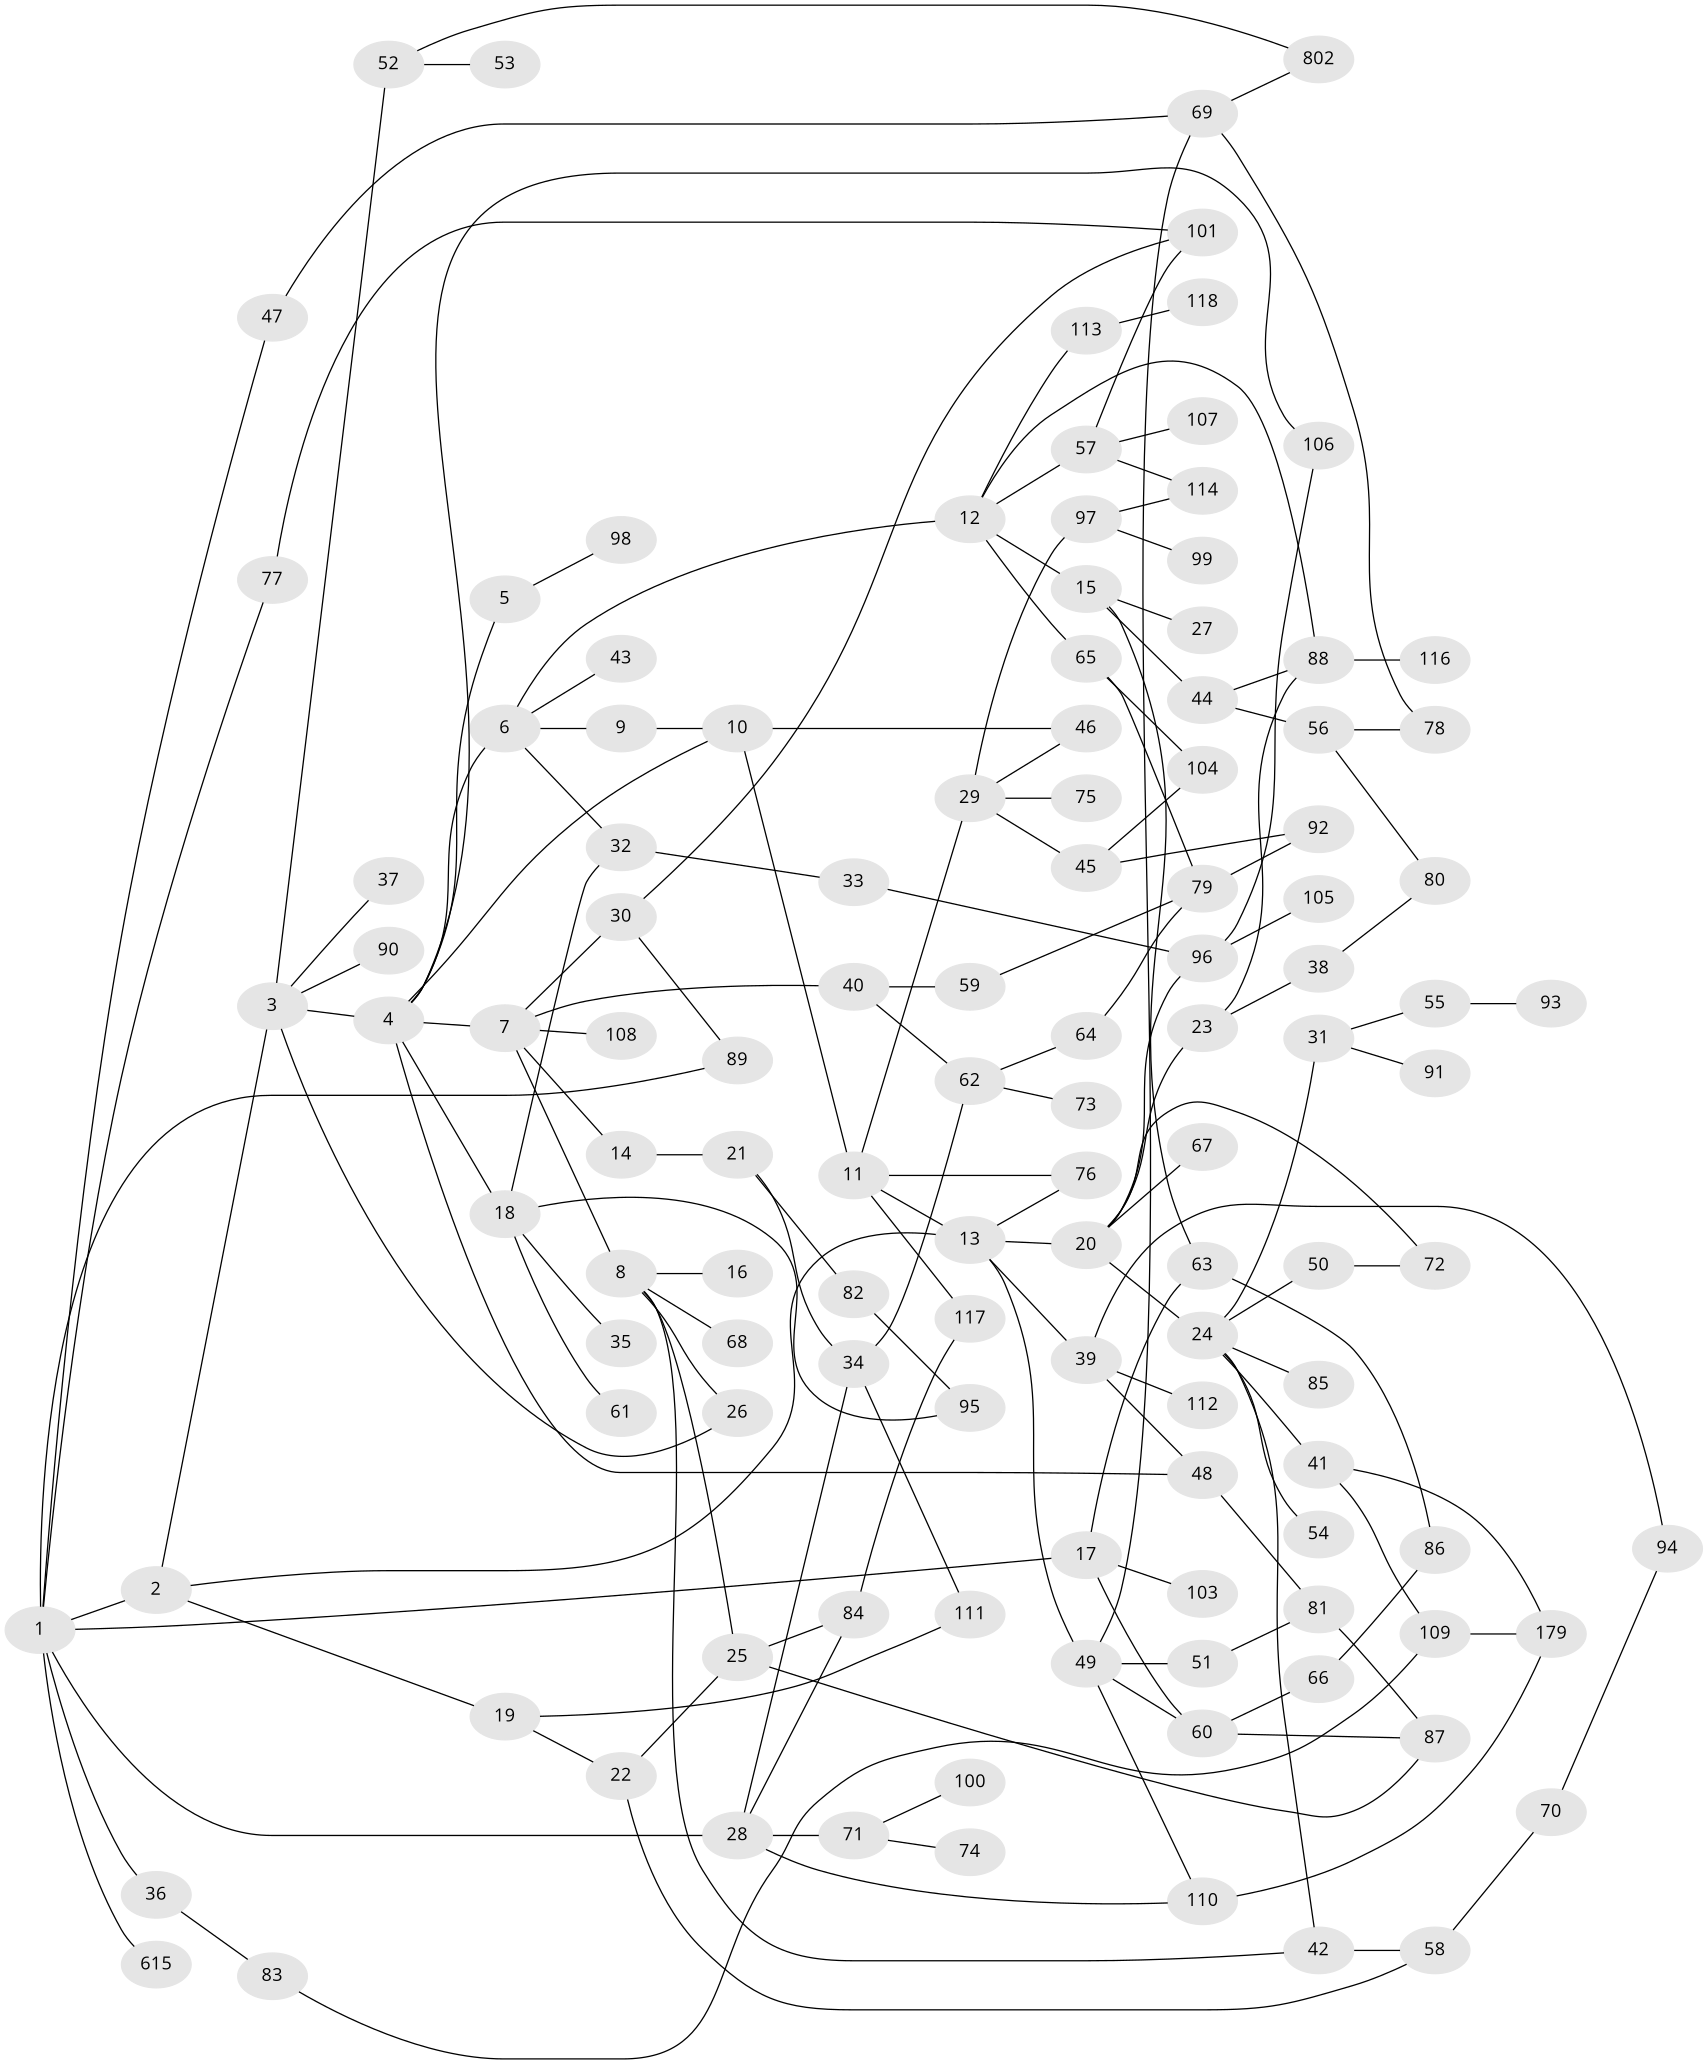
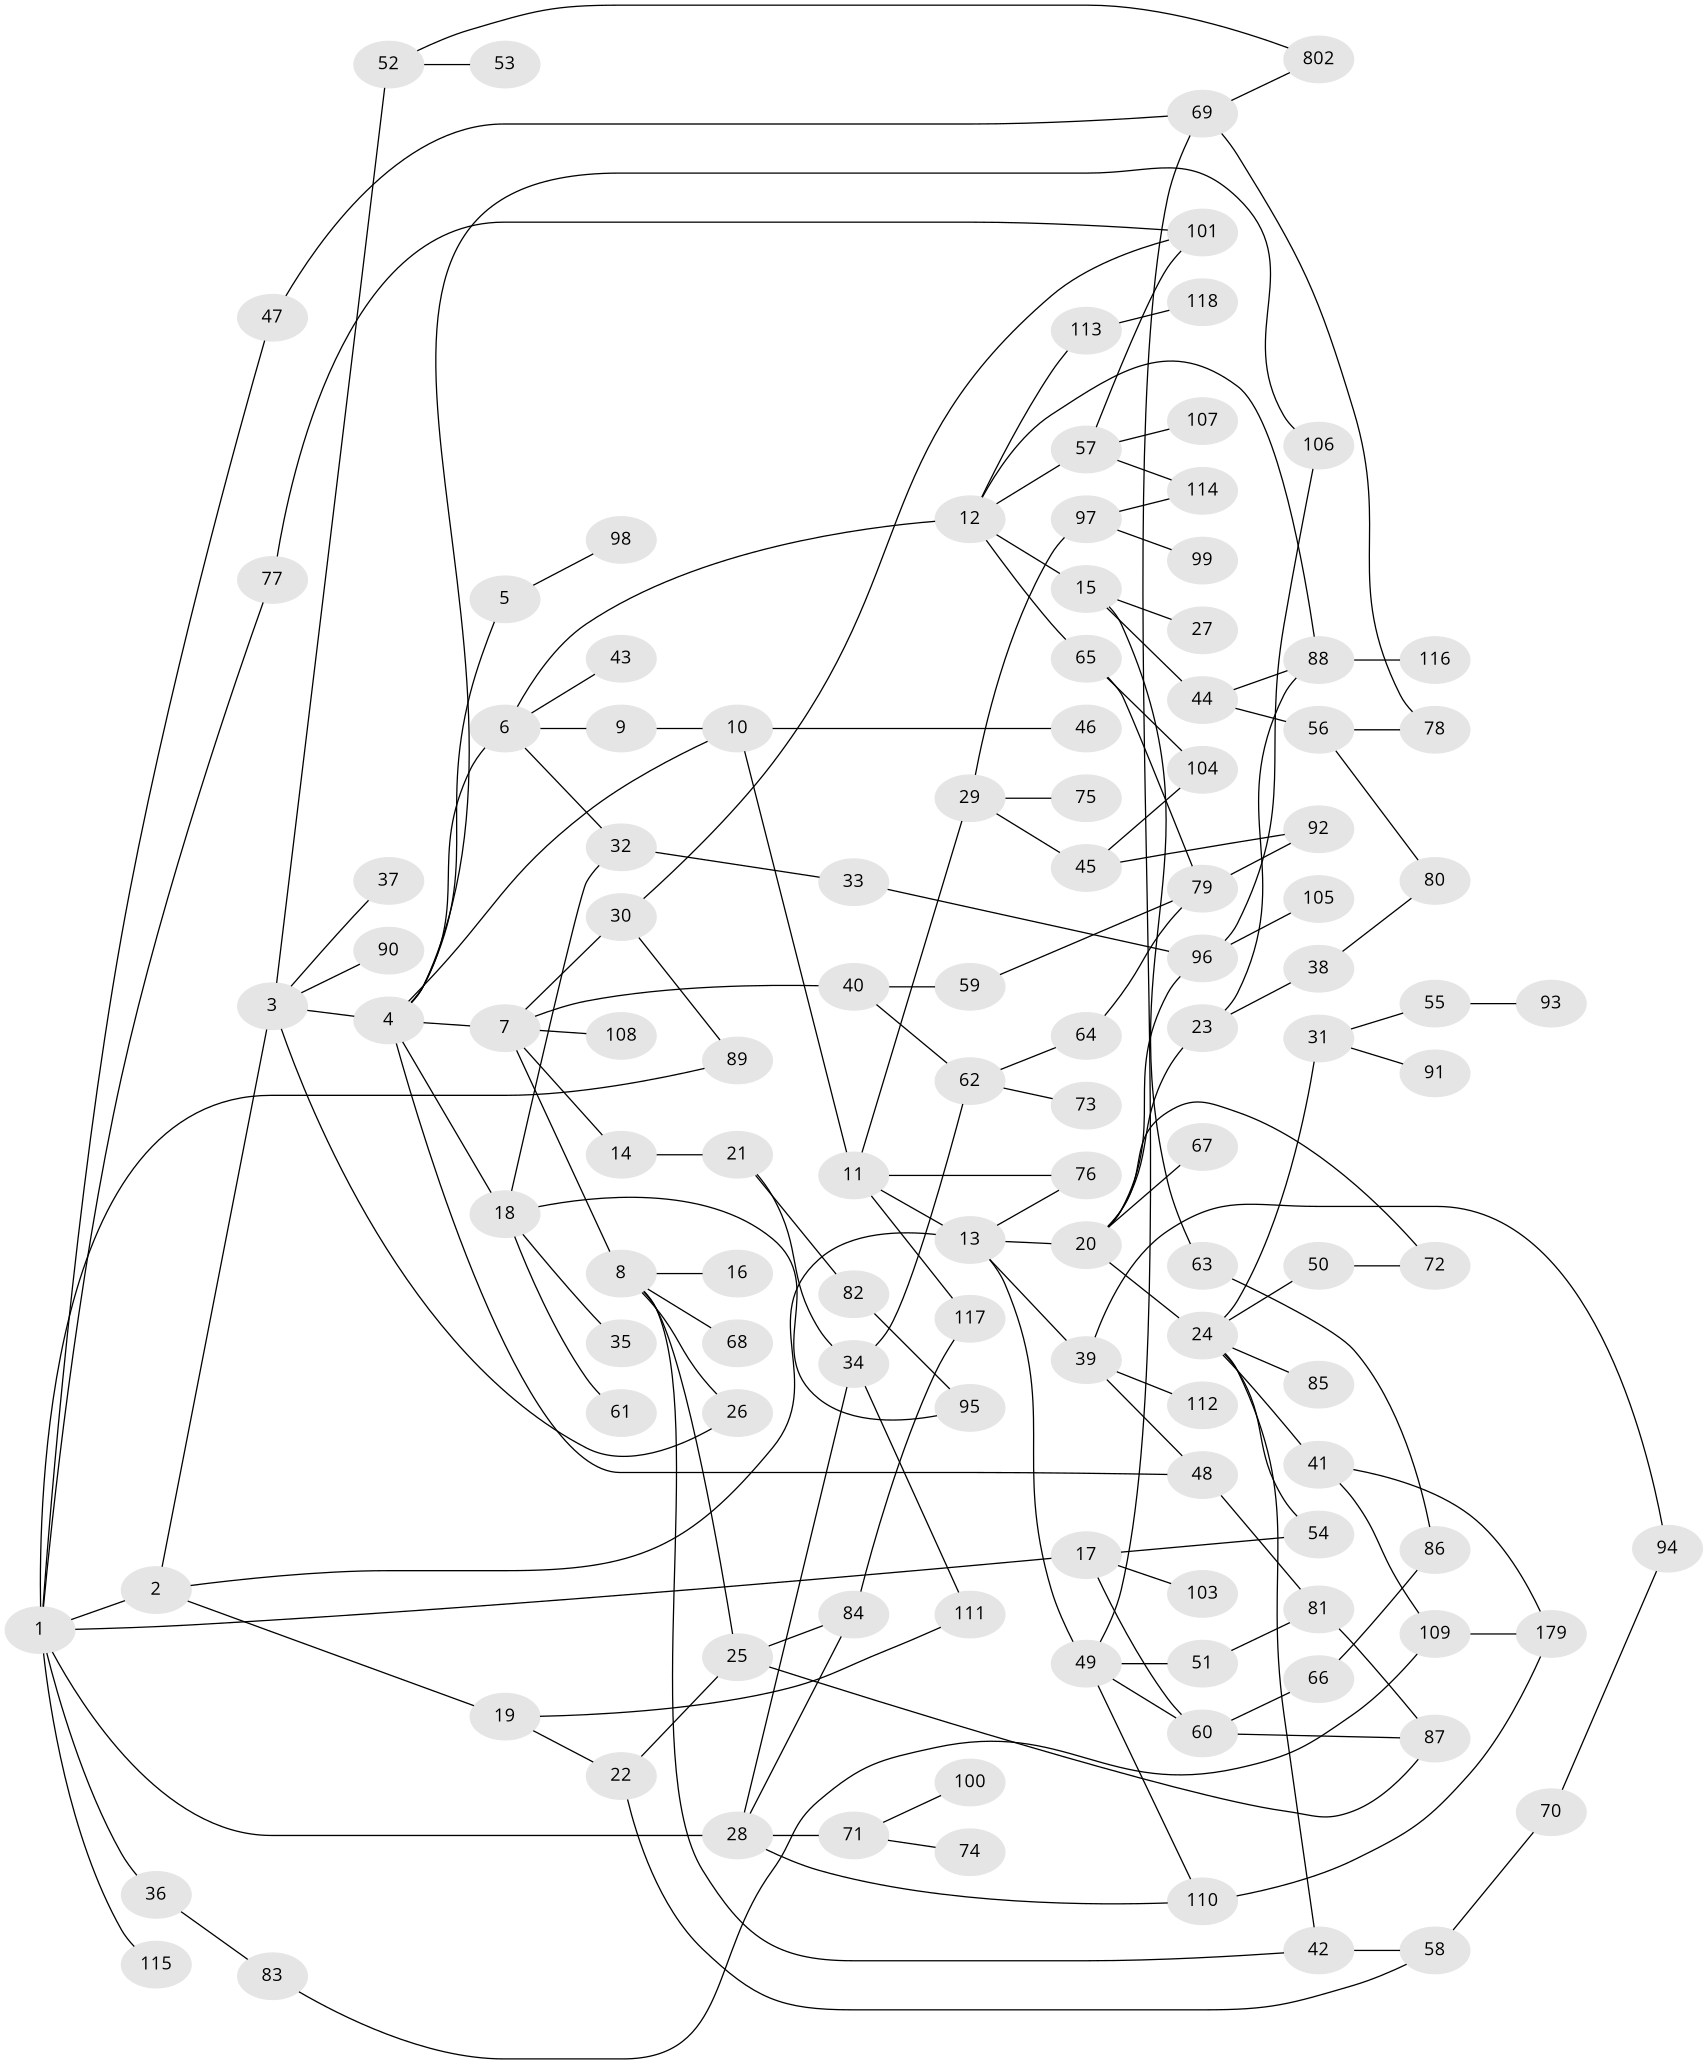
edge "46" -- "29": removed
edge "63" -- "17": now "54" -- "17"
node "615": label "615" -> "115"
